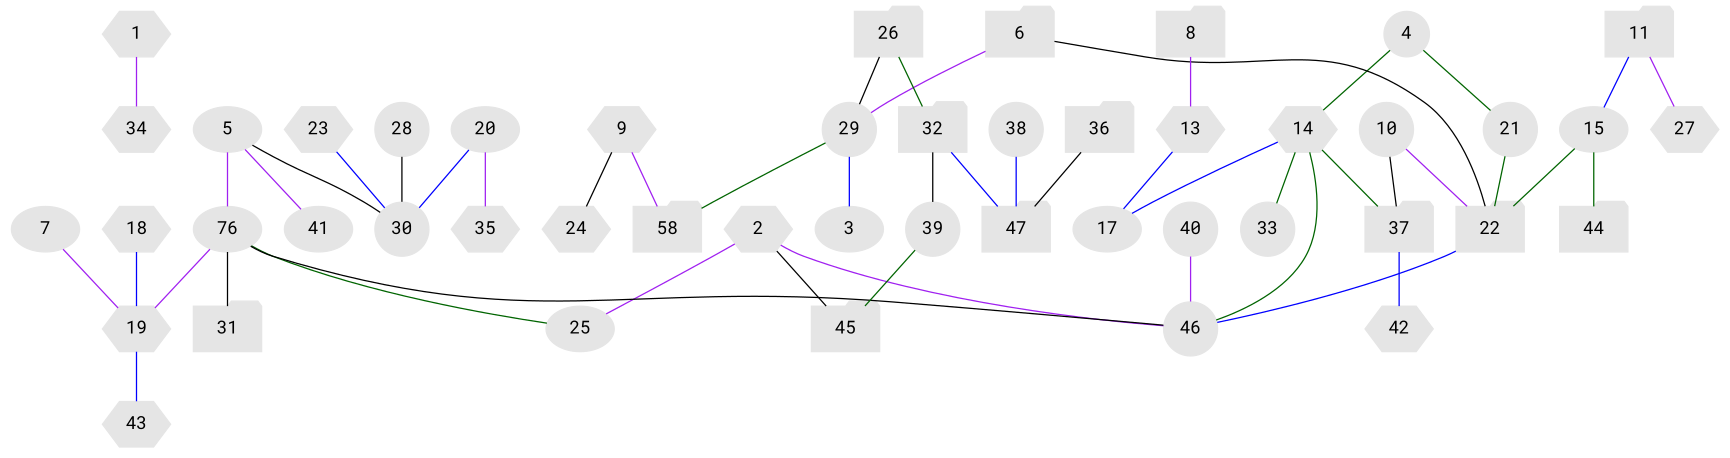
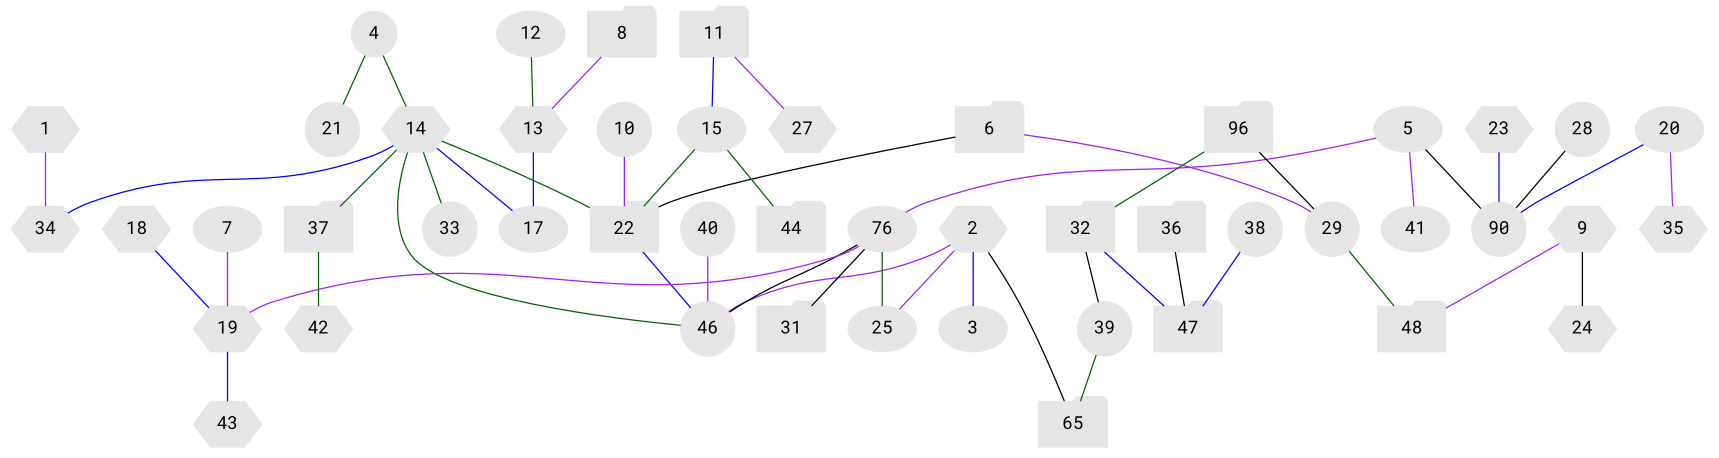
node "12": added
node "26": label "26" -> "96"
edge "14" -- "34": added
edge "21" -- "22": now "14" -- "22"
edge "29" -- "3": now "2" -- "3"
edge "10" -- "37": removed
node "30": label "30" -> "90"
node "58": label "58" -> "48"
edge "37" -- "42": color blue -> darkgreen
node "45": label "45" -> "65"
